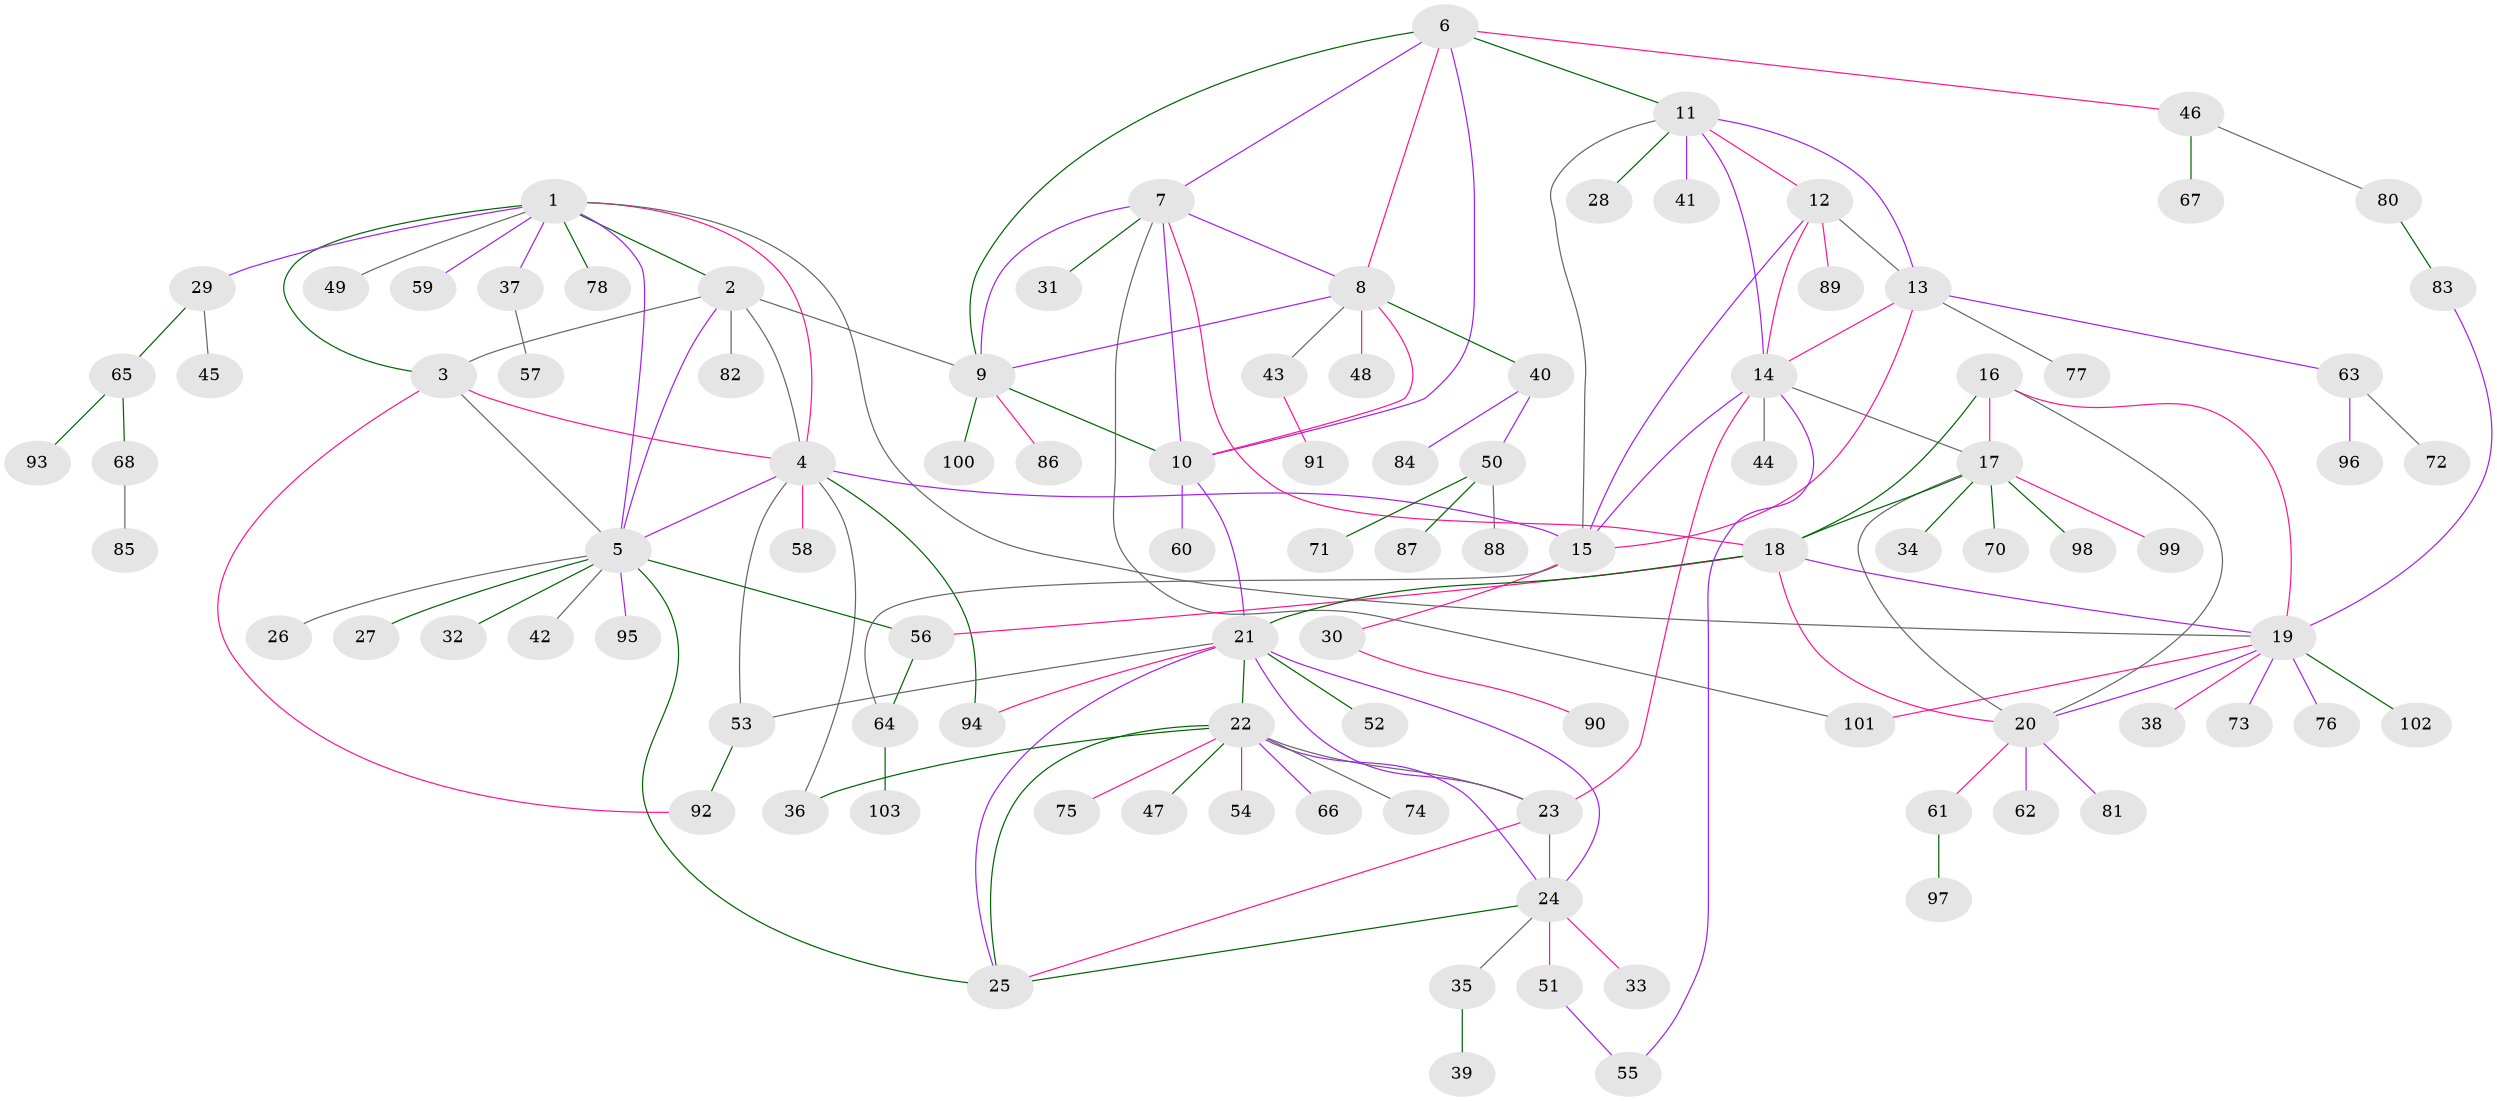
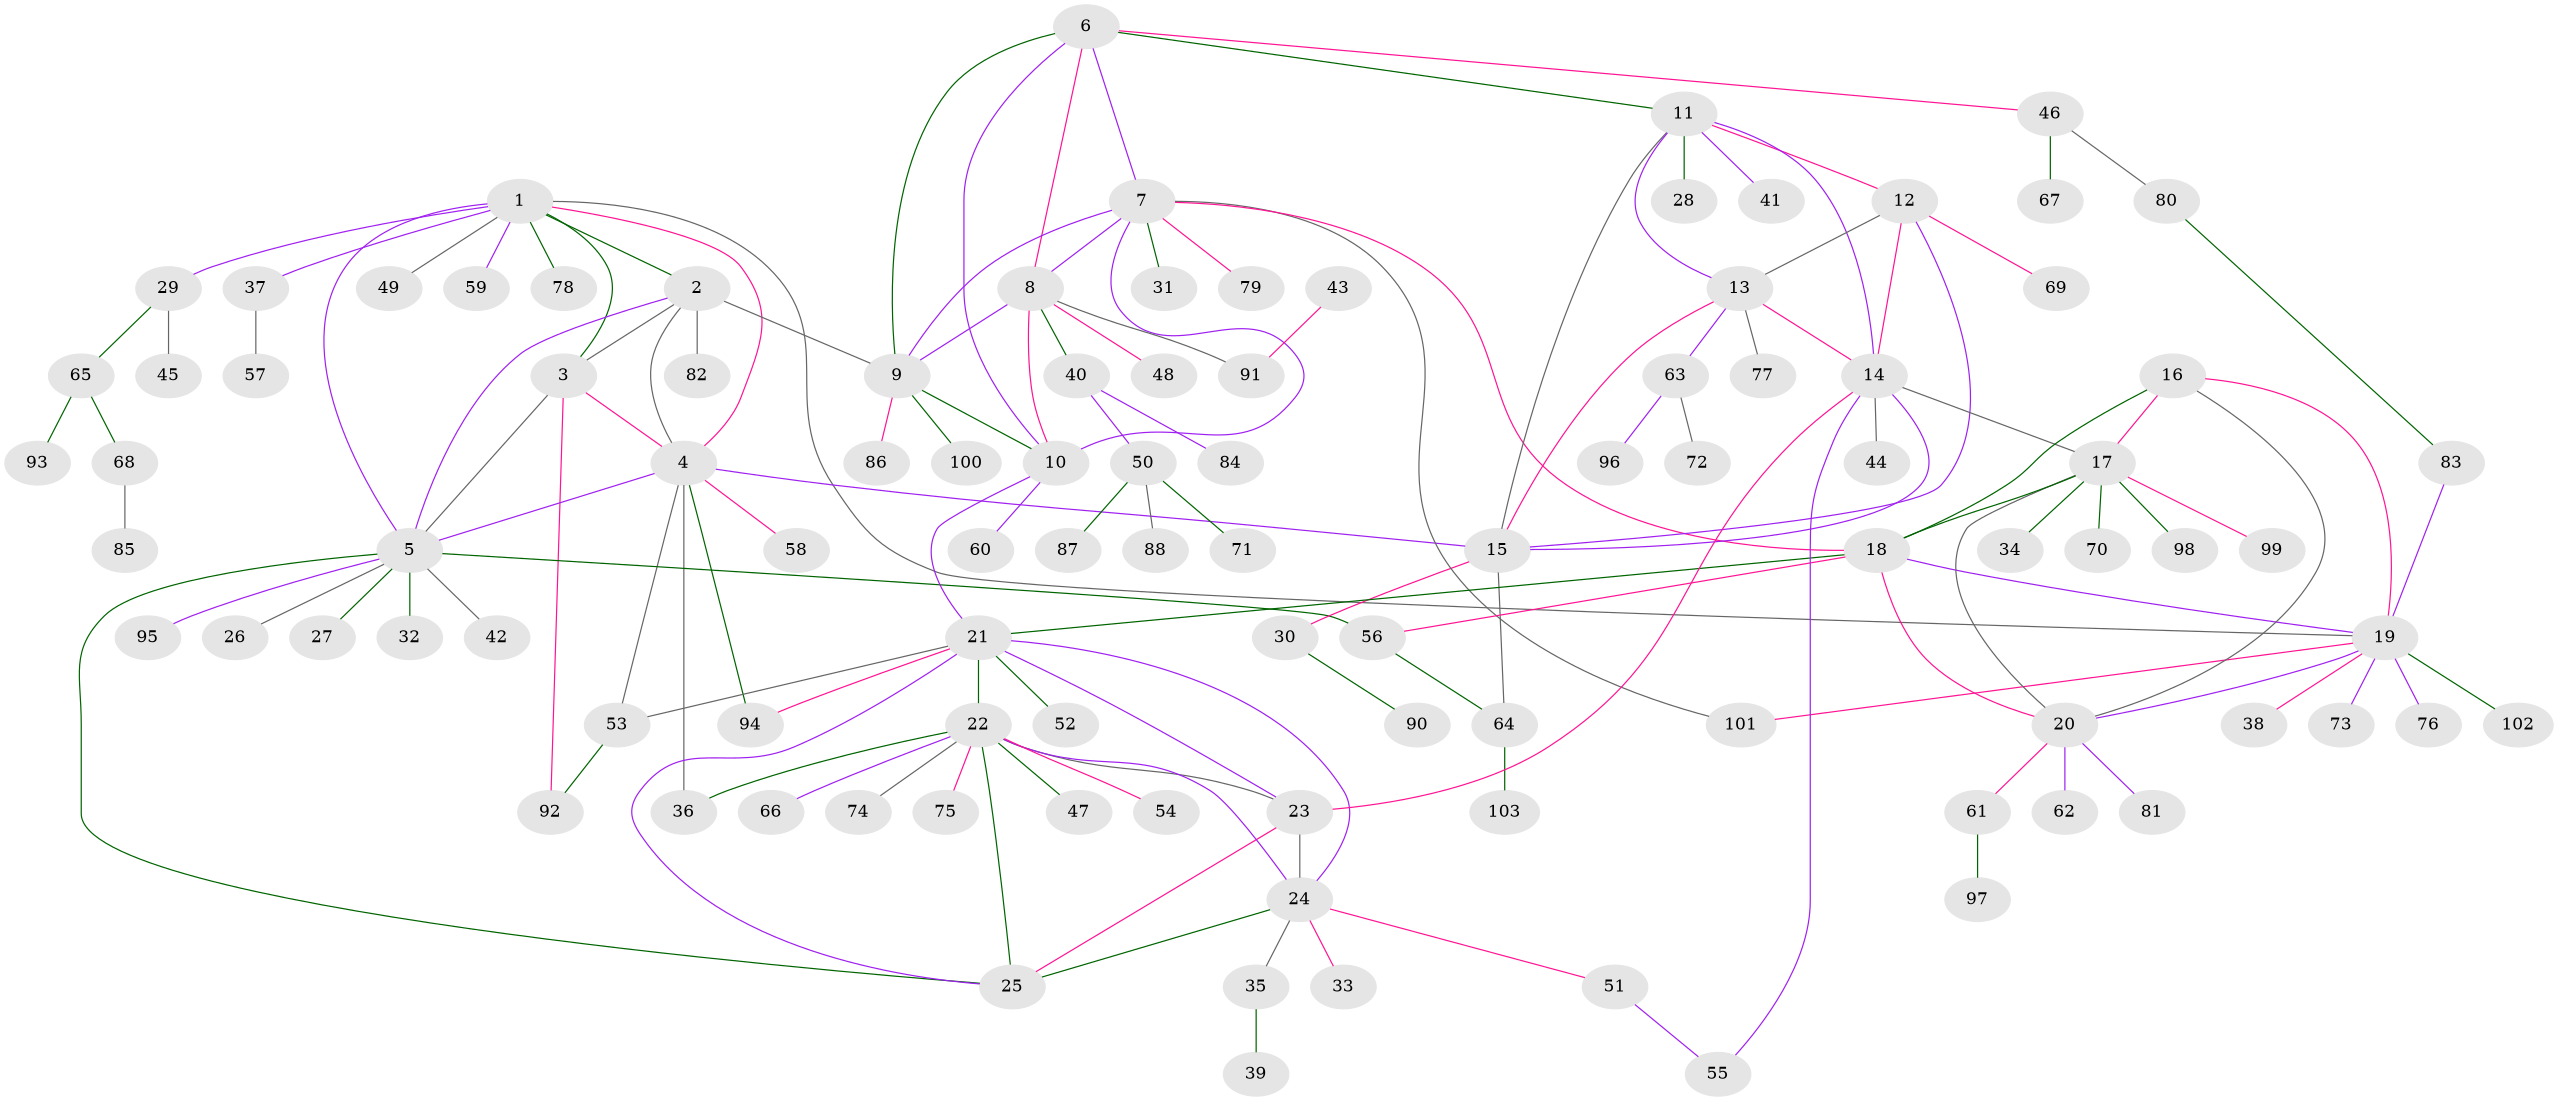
node "79": added
node "89": label "89" -> "69"
edge "8" -- "43": now "8" -- "91"
edge "30" -- "90": color deeppink -> darkgreen
